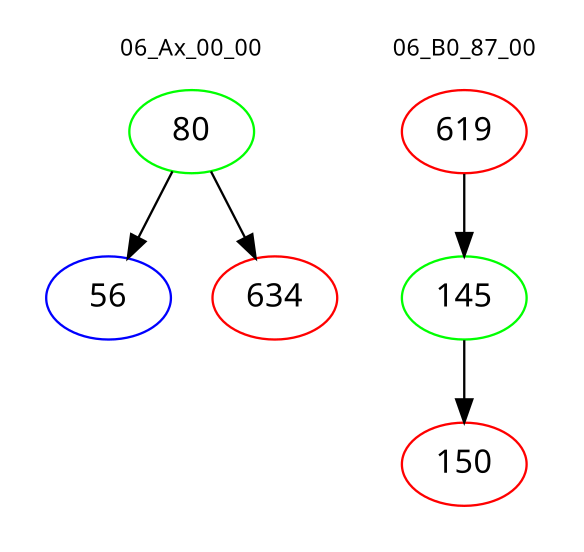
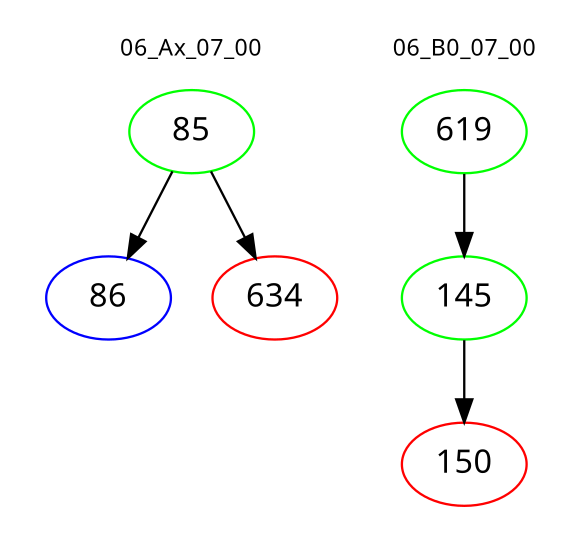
cluster "06_Ax_00_00": label "06_Ax_00_00" -> "06_Ax_07_00"
cluster "06_B0_87_00": label "06_B0_87_00" -> "06_B0_07_00"
node "80": label "80" -> "85"
node "619": color red -> green
node "56": label "56" -> "86"
